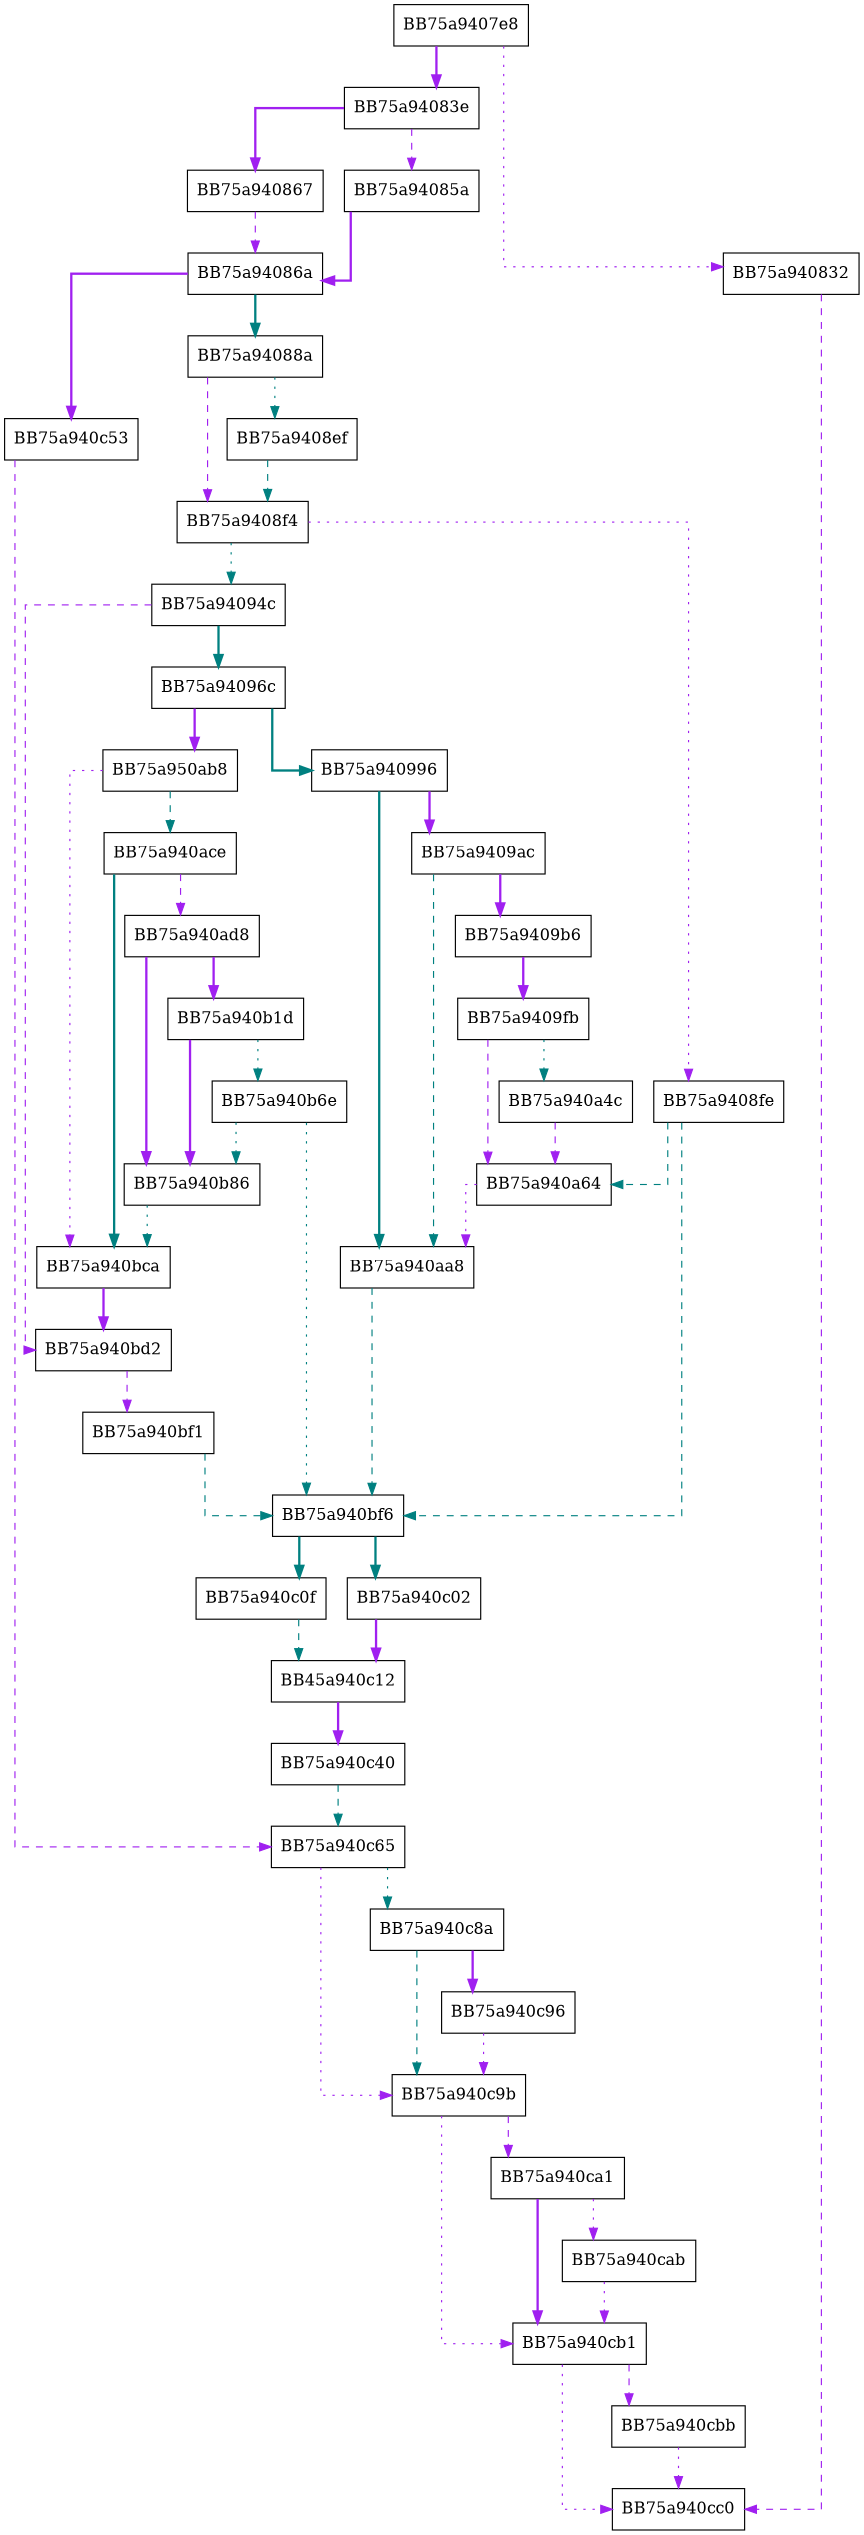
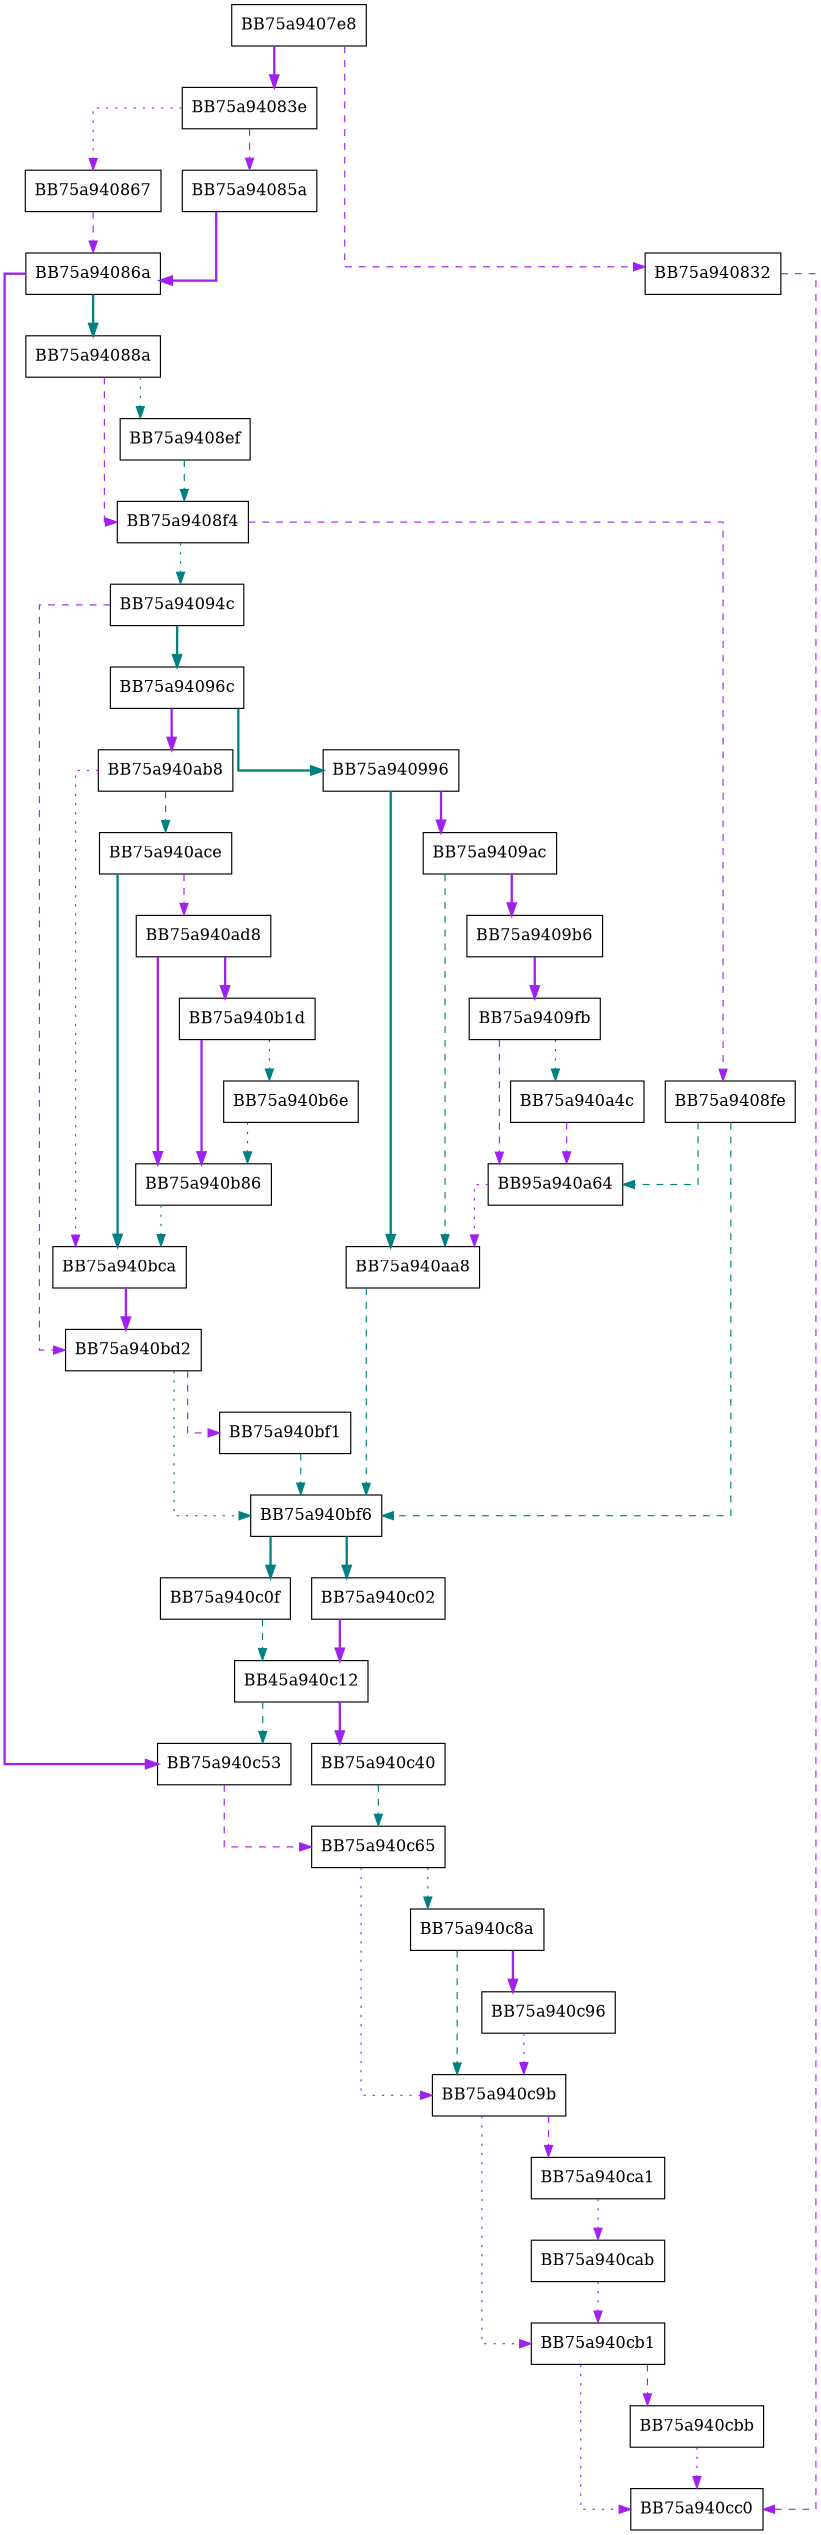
edge "BB75a94083e" -> "BB75a940867": style bold -> dotted
edge "BB75a9407e8" -> "BB75a940832": style dotted -> dashed
edge "BB75a9408f4" -> "BB75a9408fe": style dotted -> dashed
node "BB75a950ab8": label "BB75a950ab8" -> "BB75a940ab8"
node "BB75a940a64": label "BB75a940a64" -> "BB95a940a64"
edge "BB75a940b6e" -> "BB75a940bf6": now "BB75a940bd2" -> "BB75a940bf6"
edge "BB45a940c12" -> "BB75a940c53": added
edge "BB75a940ca1" -> "BB75a940cb1": removed
